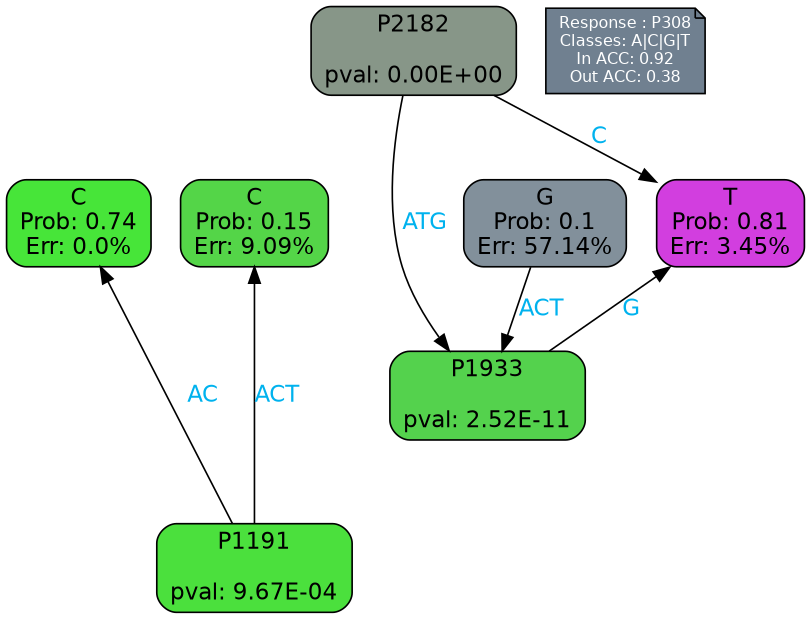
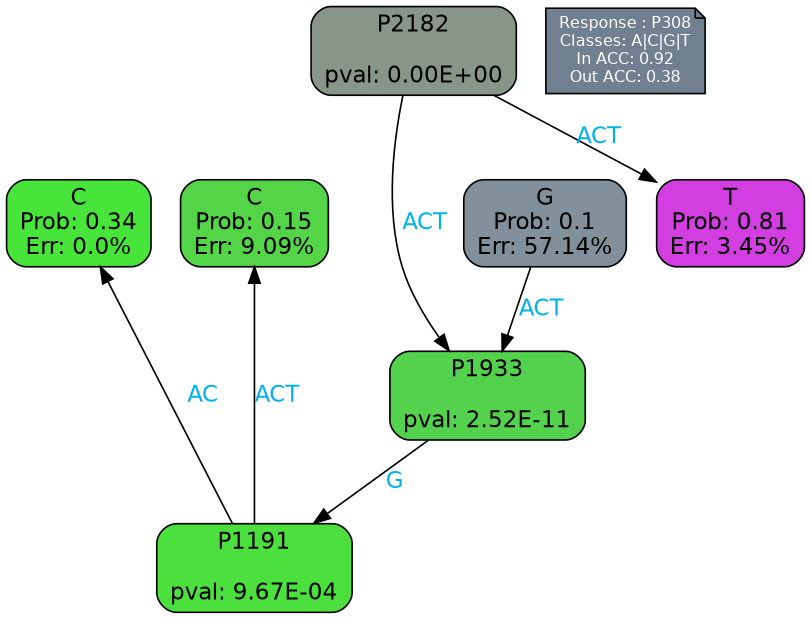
edge "P2182 pval: 0.00E+00" -> "T Prob: 0.81 Err: 3.45%": label "C" -> "ACT"
node "C Prob: 0.74 Err: 0.0%": label "C Prob: 0.74 Err: 0.0%" -> "C Prob: 0.34 Err: 0.0%"
edge "P2182 pval: 0.00E+00" -> "P1933 pval: 2.52E-11": label "ATG" -> "ACT"
edge "P1933 pval: 2.52E-11" -> "T Prob: 0.81 Err: 3.45%": now "P1933 pval: 2.52E-11" -> "P1191 pval: 9.67E-04"
